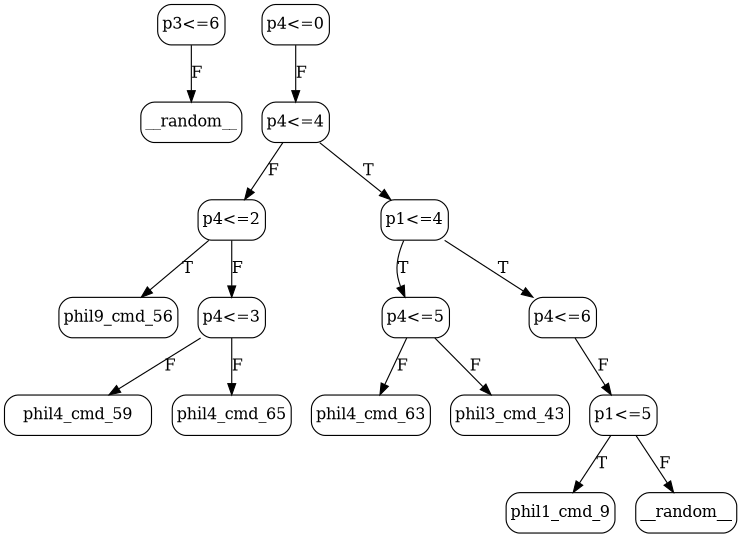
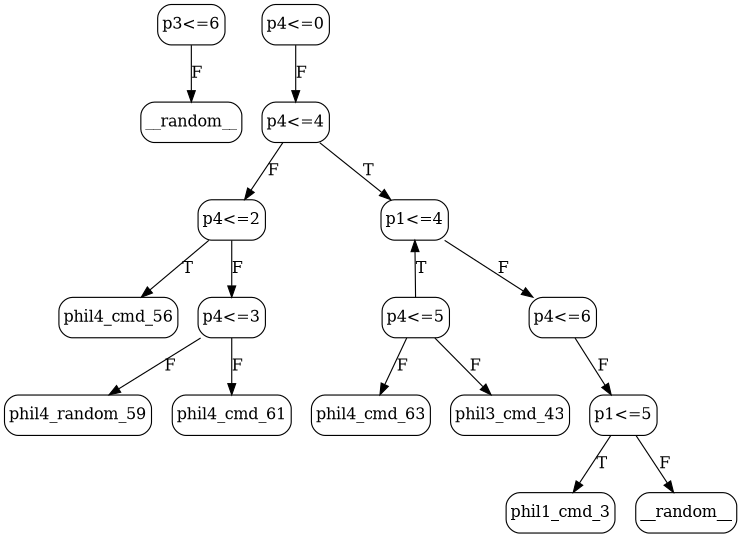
edge "p1<=4" -> "p4<=5": reversed
edge "p1<=4" -> "p4<=6": label "T" -> "F"
node "phil9_cmd_56": label "phil9_cmd_56" -> "phil4_cmd_56"
node "phil4_cmd_59": label "phil4_cmd_59" -> "phil4_random_59"
node "phil4_cmd_65": label "phil4_cmd_65" -> "phil4_cmd_61"
node "phil1_cmd_9": label "phil1_cmd_9" -> "phil1_cmd_3"
